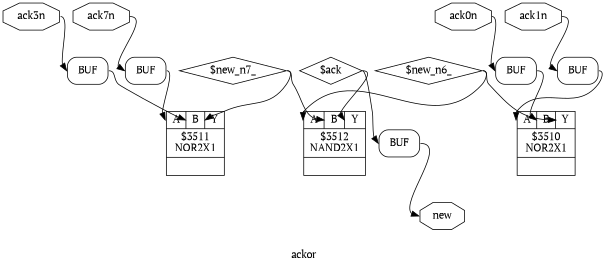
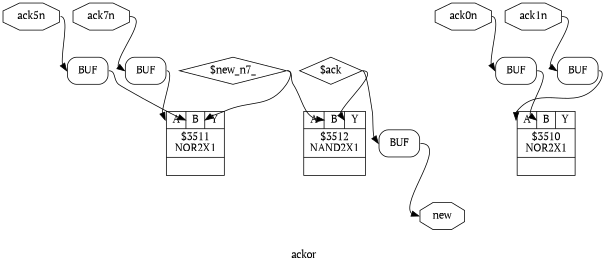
node "ack3n": label "ack3n" -> "ack5n"
node "$new_n6_": removed
